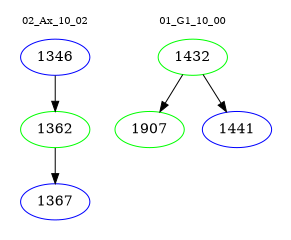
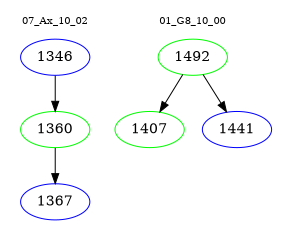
cluster "02_Ax_10_02": label "02_Ax_10_02" -> "07_Ax_10_02"
cluster "01_G1_10_00": label "01_G1_10_00" -> "01_G8_10_00"
node "1432": label "1432" -> "1492"
node "1362": label "1362" -> "1360"
node "1907": label "1907" -> "1407"
